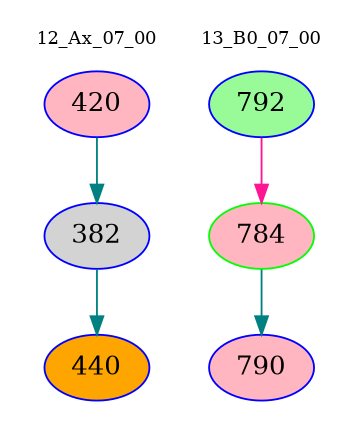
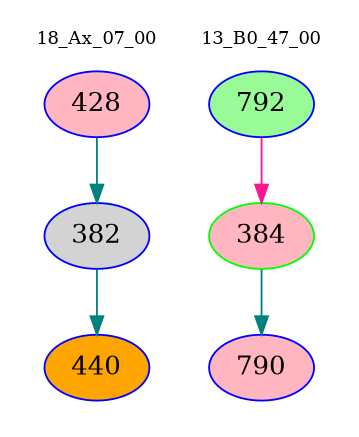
cluster "12_Ax_07_00": label "12_Ax_07_00" -> "18_Ax_07_00"
cluster "13_B0_07_00": label "13_B0_07_00" -> "13_B0_47_00"
node "420": label "420" -> "428"
node "784": label "784" -> "384"
